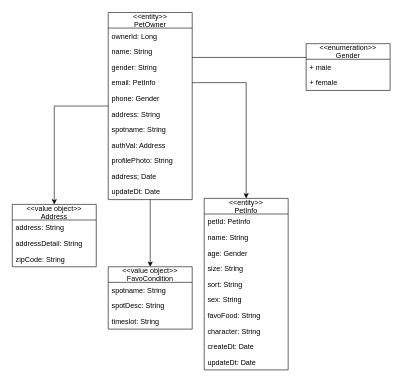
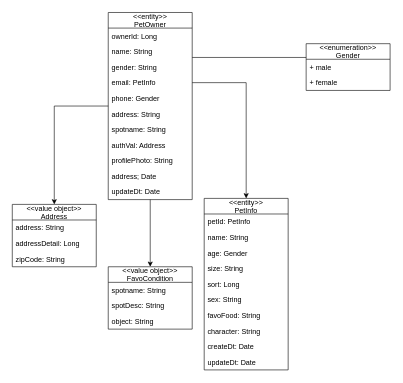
node "addressDetail: String": label "addressDetail: String" -> "addressDetail: Long"
node "sort: String": label "sort: String" -> "sort: Long"
node "timeslot: String": label "timeslot: String" -> "object: String"
